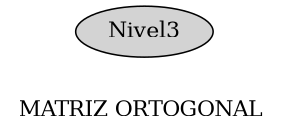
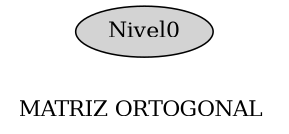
node "Nivel3": label "Nivel3" -> "Nivel0"
